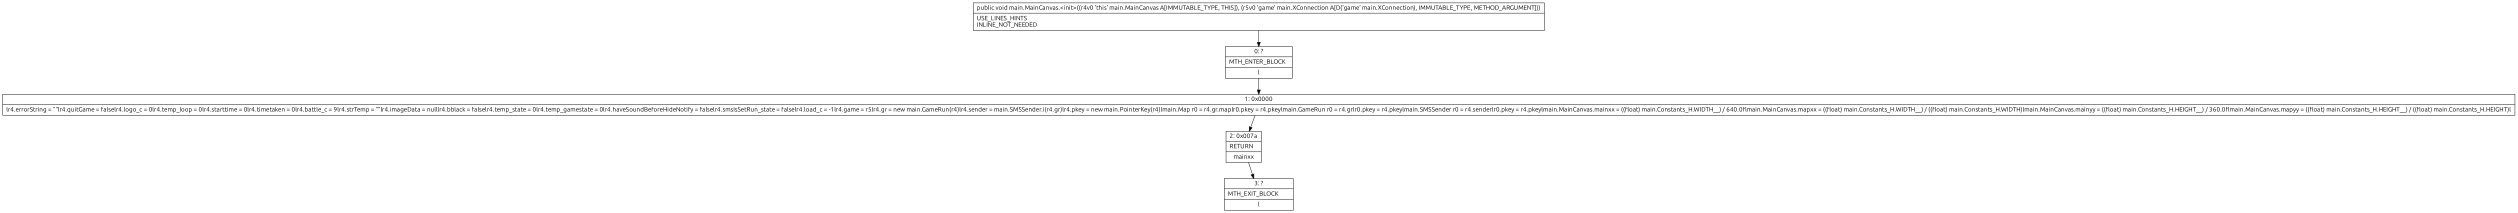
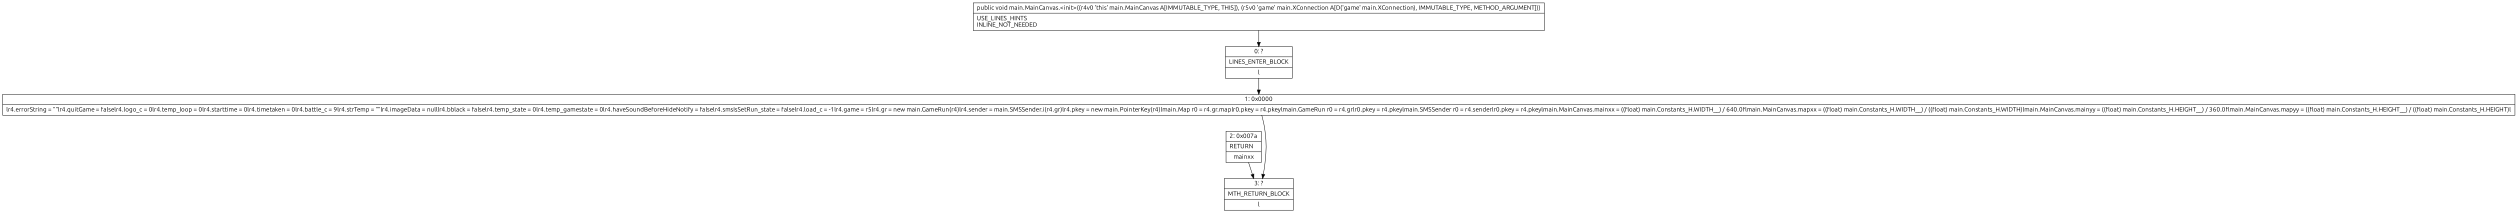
node "0: ?": text "MTH_ENTER_BLOCK" -> "LINES_ENTER_BLOCK"
edge "1: 0x0000" -> "2: 0x007a": now "1: 0x0000" -> "3: ?"
node "3: ?": text "MTH_EXIT_BLOCK" -> "MTH_RETURN_BLOCK"
